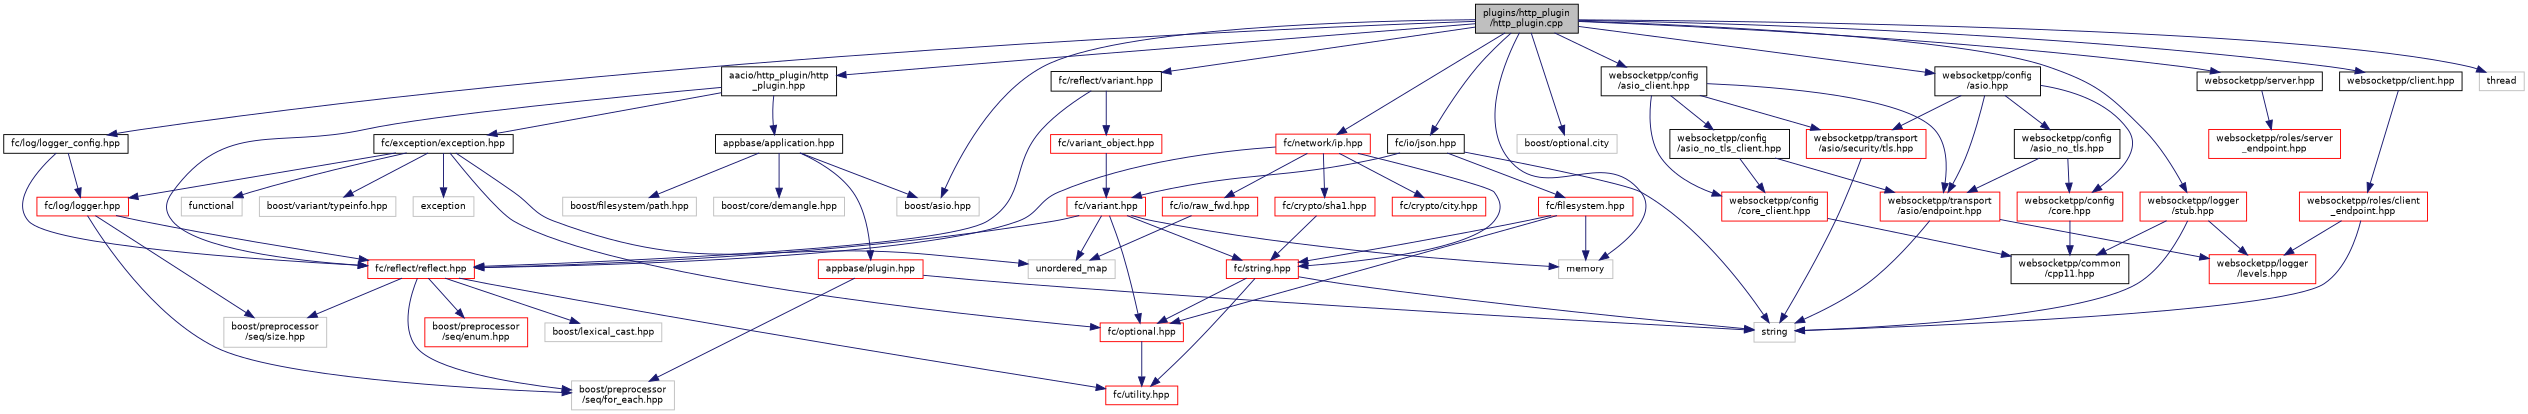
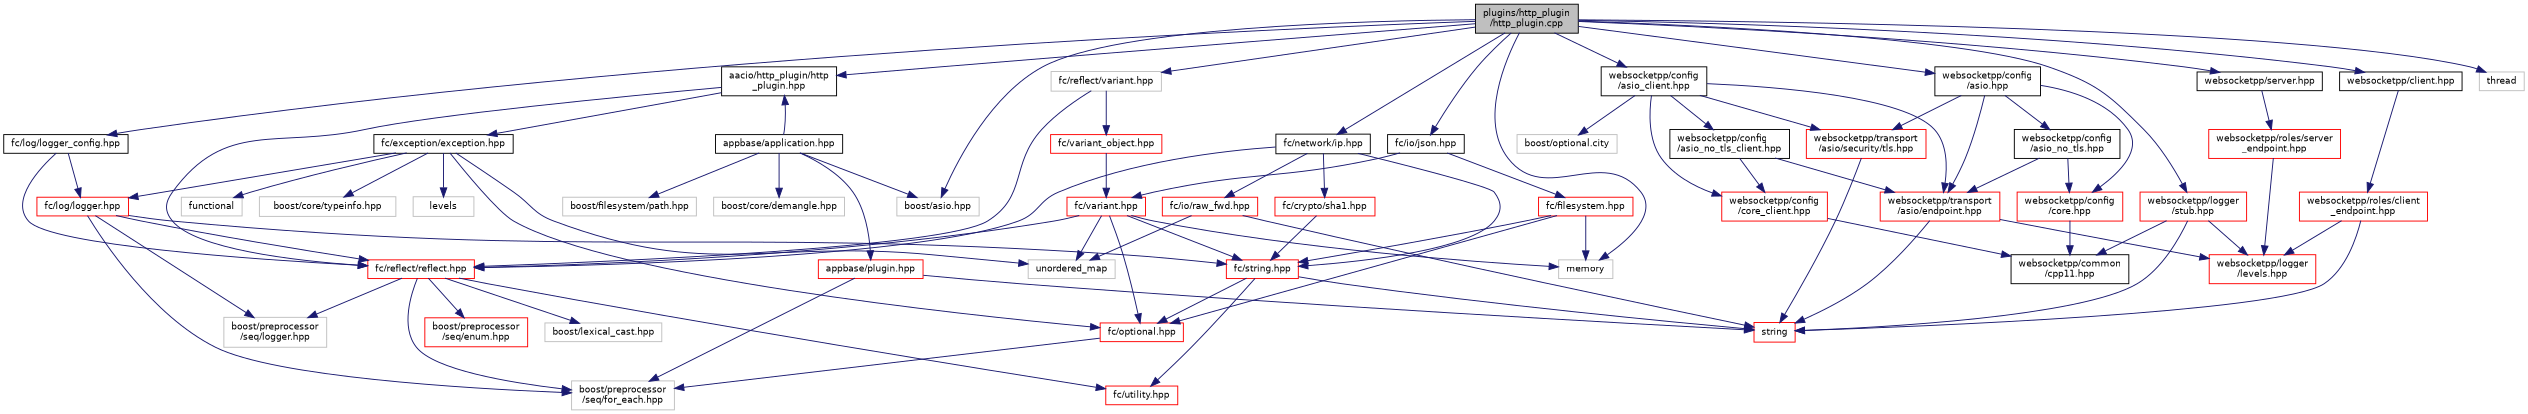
edge "plugins/http_plugin /http_plugin.cpp" -> "boost/optional.city": now "websocketpp/config /asio_client.hpp" -> "boost/optional.city"
node "fc/reflect/variant.hpp": color black -> grey75
edge "aacio/http_plugin/http _plugin.hpp" -> "appbase/application.hpp": reversed
node "fc/network/ip.hpp": color red -> black
edge "fc/io/json.hpp" -> "string": now "fc/io/raw_fwd.hpp" -> "string"
edge "websocketpp/roles/server _endpoint.hpp" -> "websocketpp/logger /levels.hpp": added
node "boost/variant/typeinfo.hpp": label "boost/variant/typeinfo.hpp" -> "boost/core/typeinfo.hpp"
node "exception": label "exception" -> "levels"
node "fc/crypto/city.hpp": removed
edge "fc/log/logger.hpp" -> "fc/string.hpp": added
node "boost/preprocessor /seq/size.hpp": label "boost/preprocessor /seq/size.hpp" -> "boost/preprocessor /seq/logger.hpp"
node "string": color grey75 -> red
edge "fc/optional.hpp" -> "fc/utility.hpp": now "fc/optional.hpp" -> "boost/preprocessor /seq/for_each.hpp"
